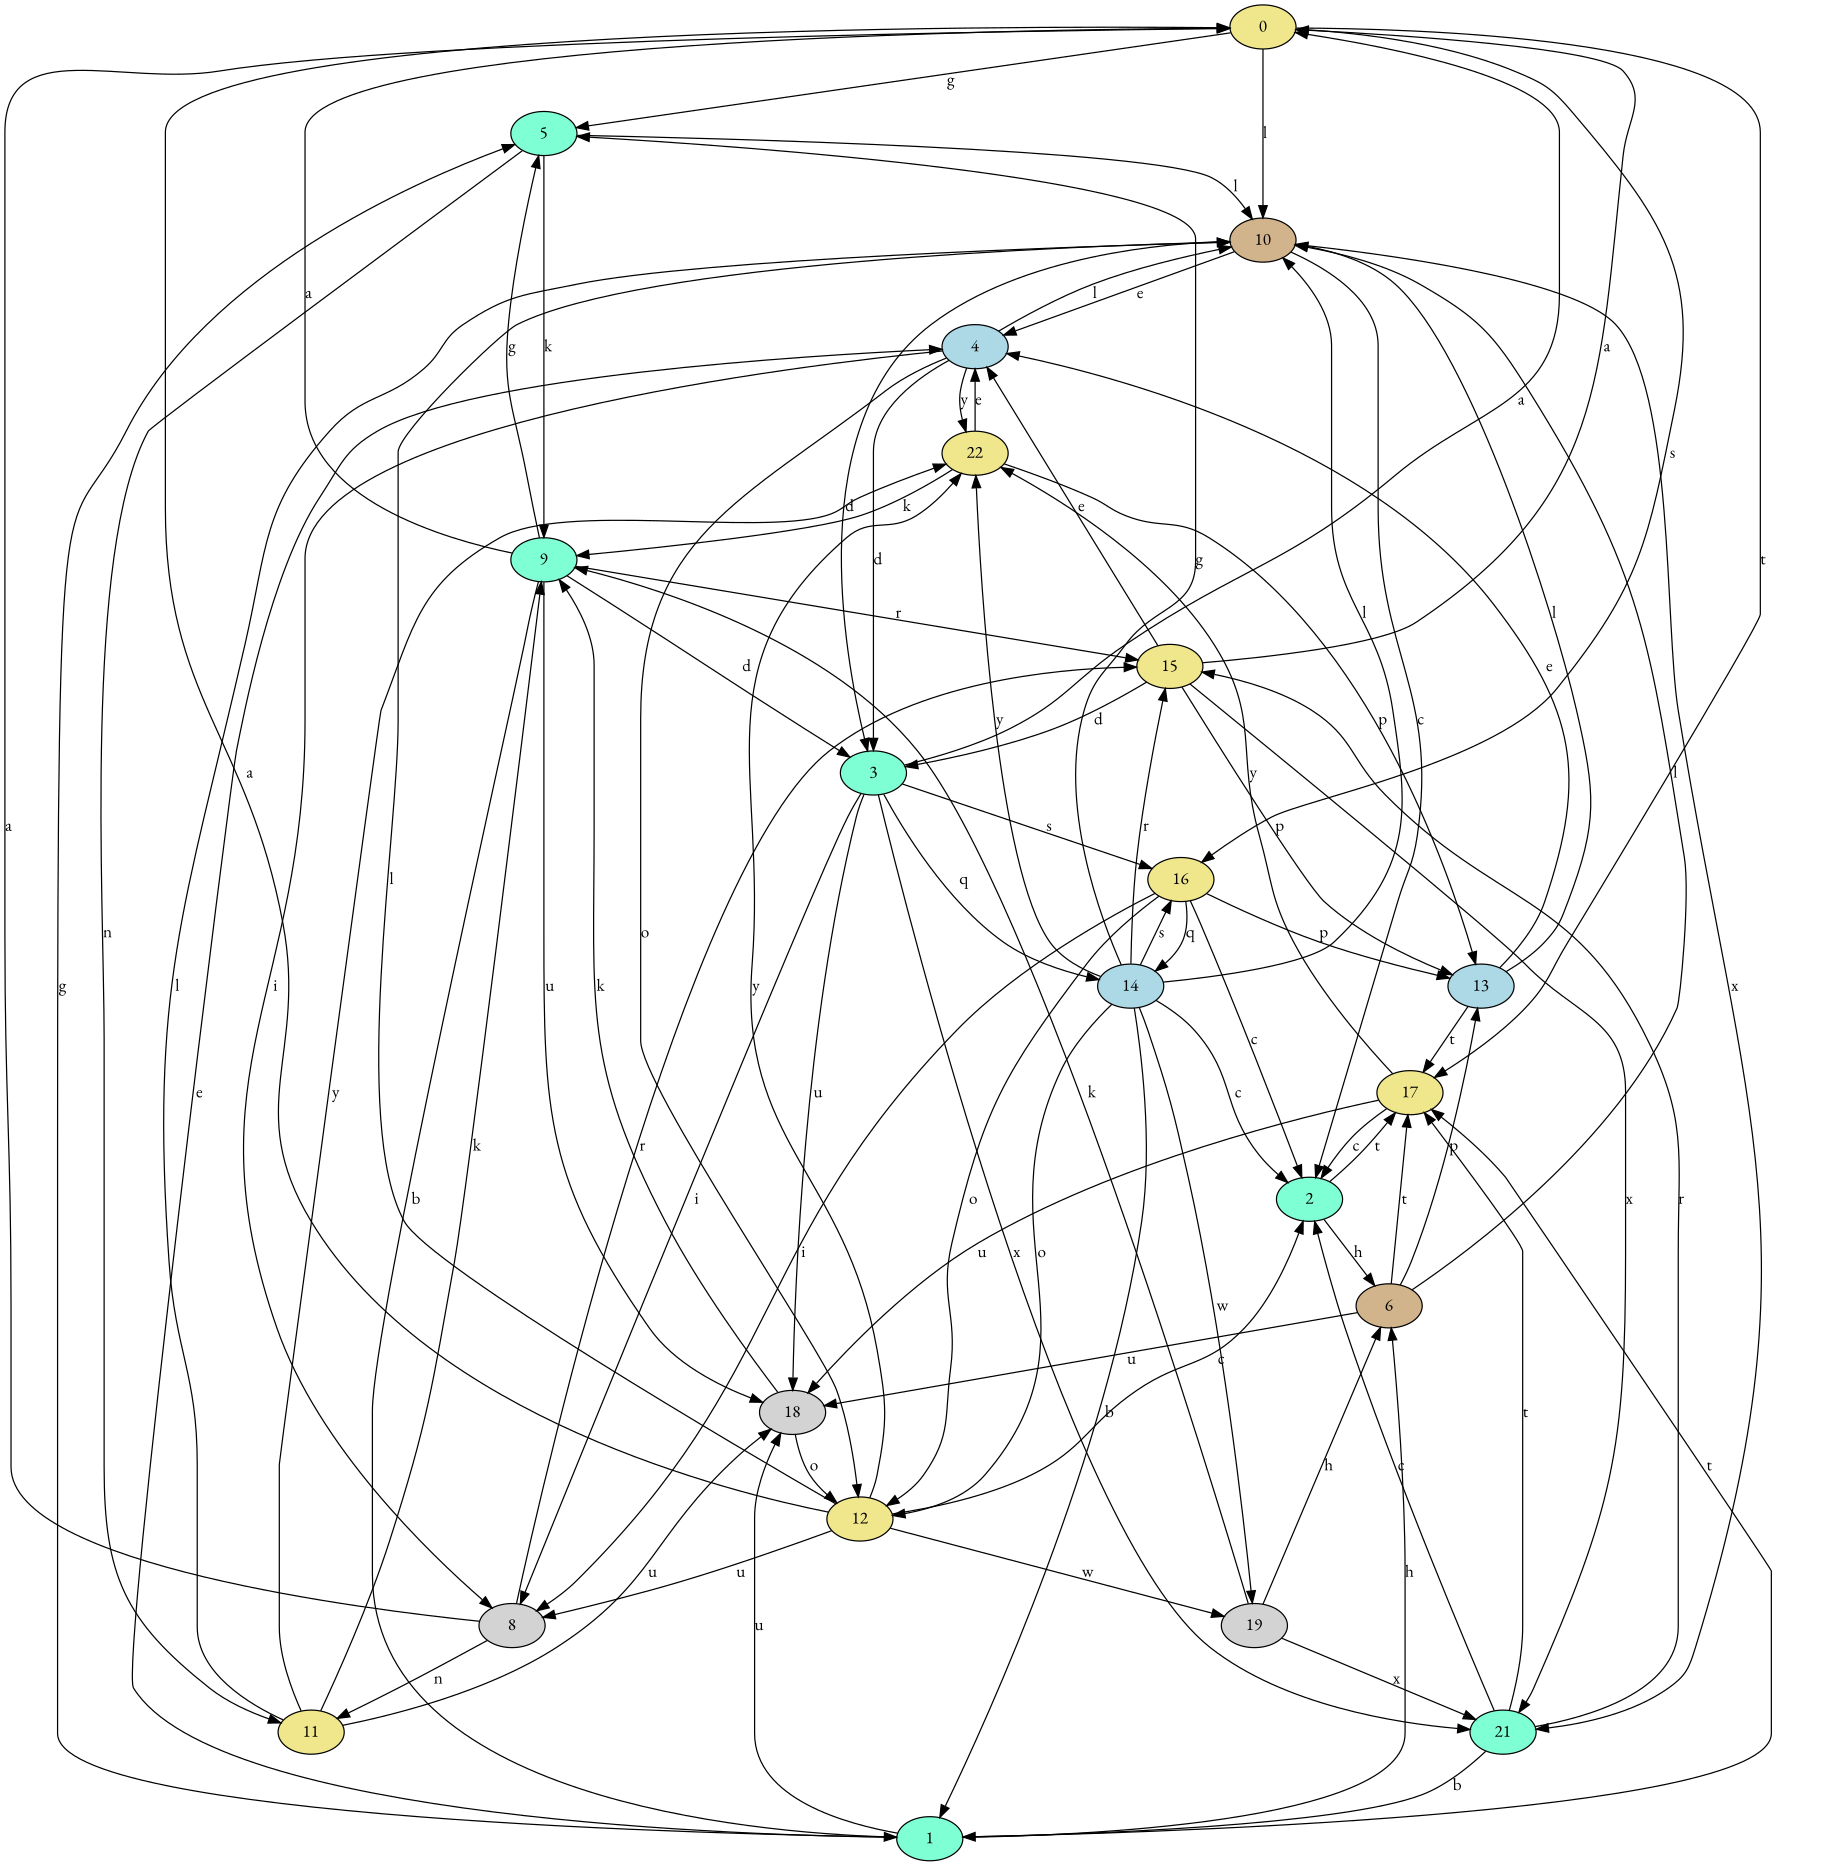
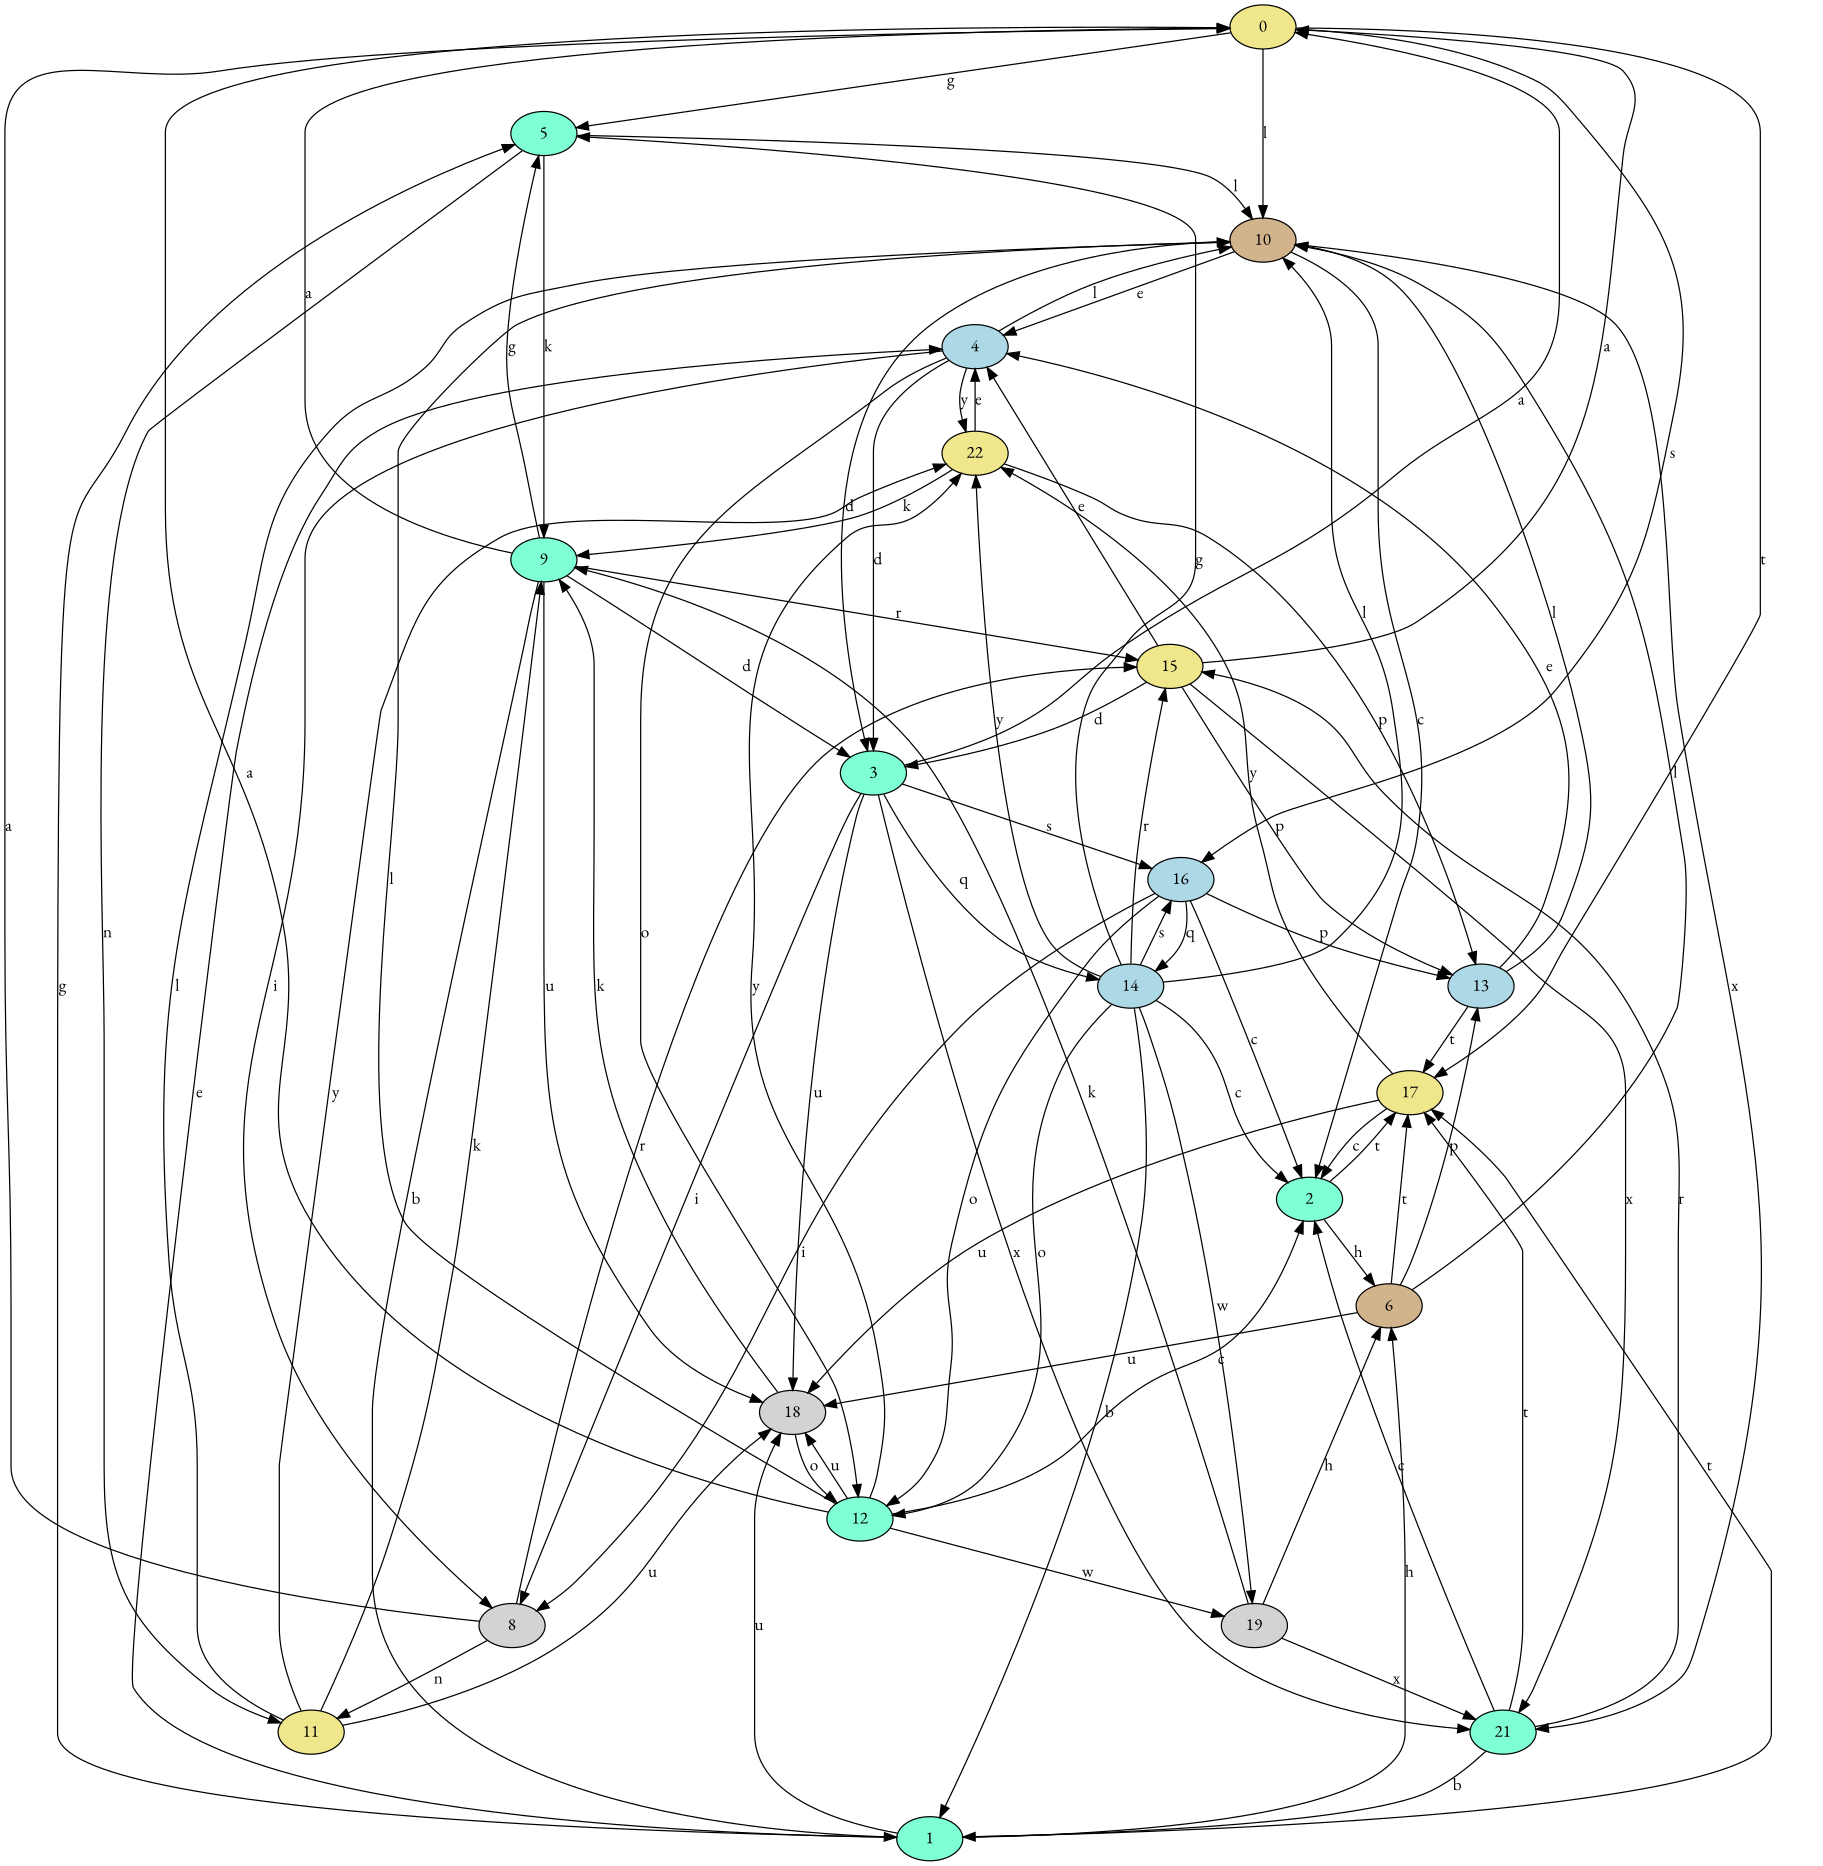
node "16": fillcolor khaki -> lightblue
node "12": fillcolor khaki -> aquamarine
edge "12" -> "8": now "12" -> "18"
